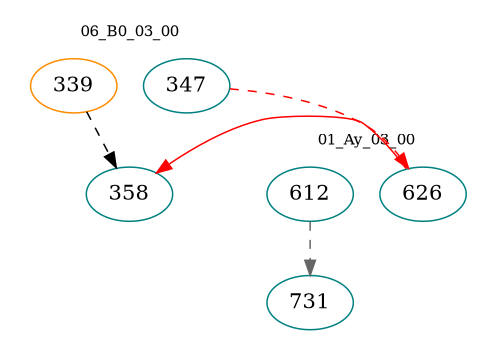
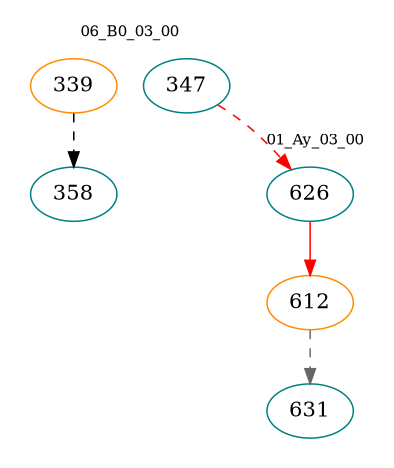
edge "626" -> "358": now "626" -> "612"
node "612": color teal -> darkorange
node "731": label "731" -> "631"
